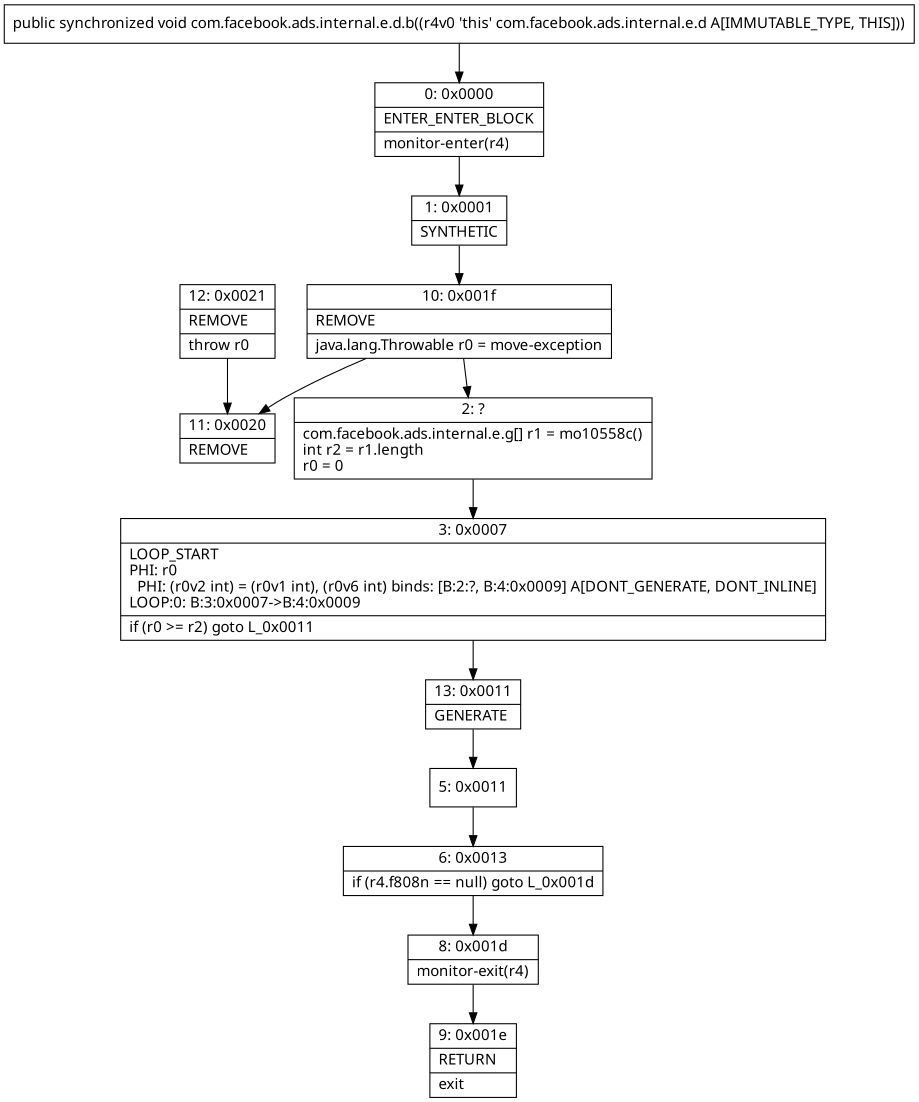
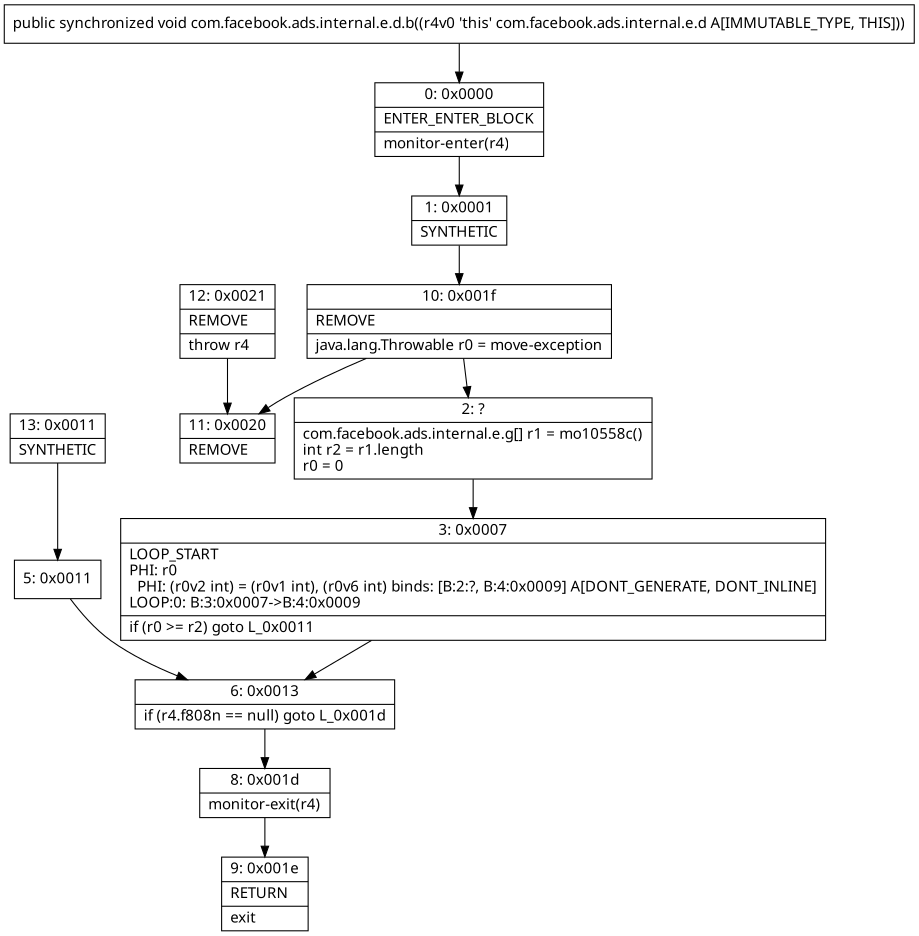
node "12: 0x0021": text "throw r0" -> "throw r4"
edge "3: 0x0007" -> "13: 0x0011": now "3: 0x0007" -> "6: 0x0013"
node "13: 0x0011": text "GENERATE" -> "SYNTHETIC"
